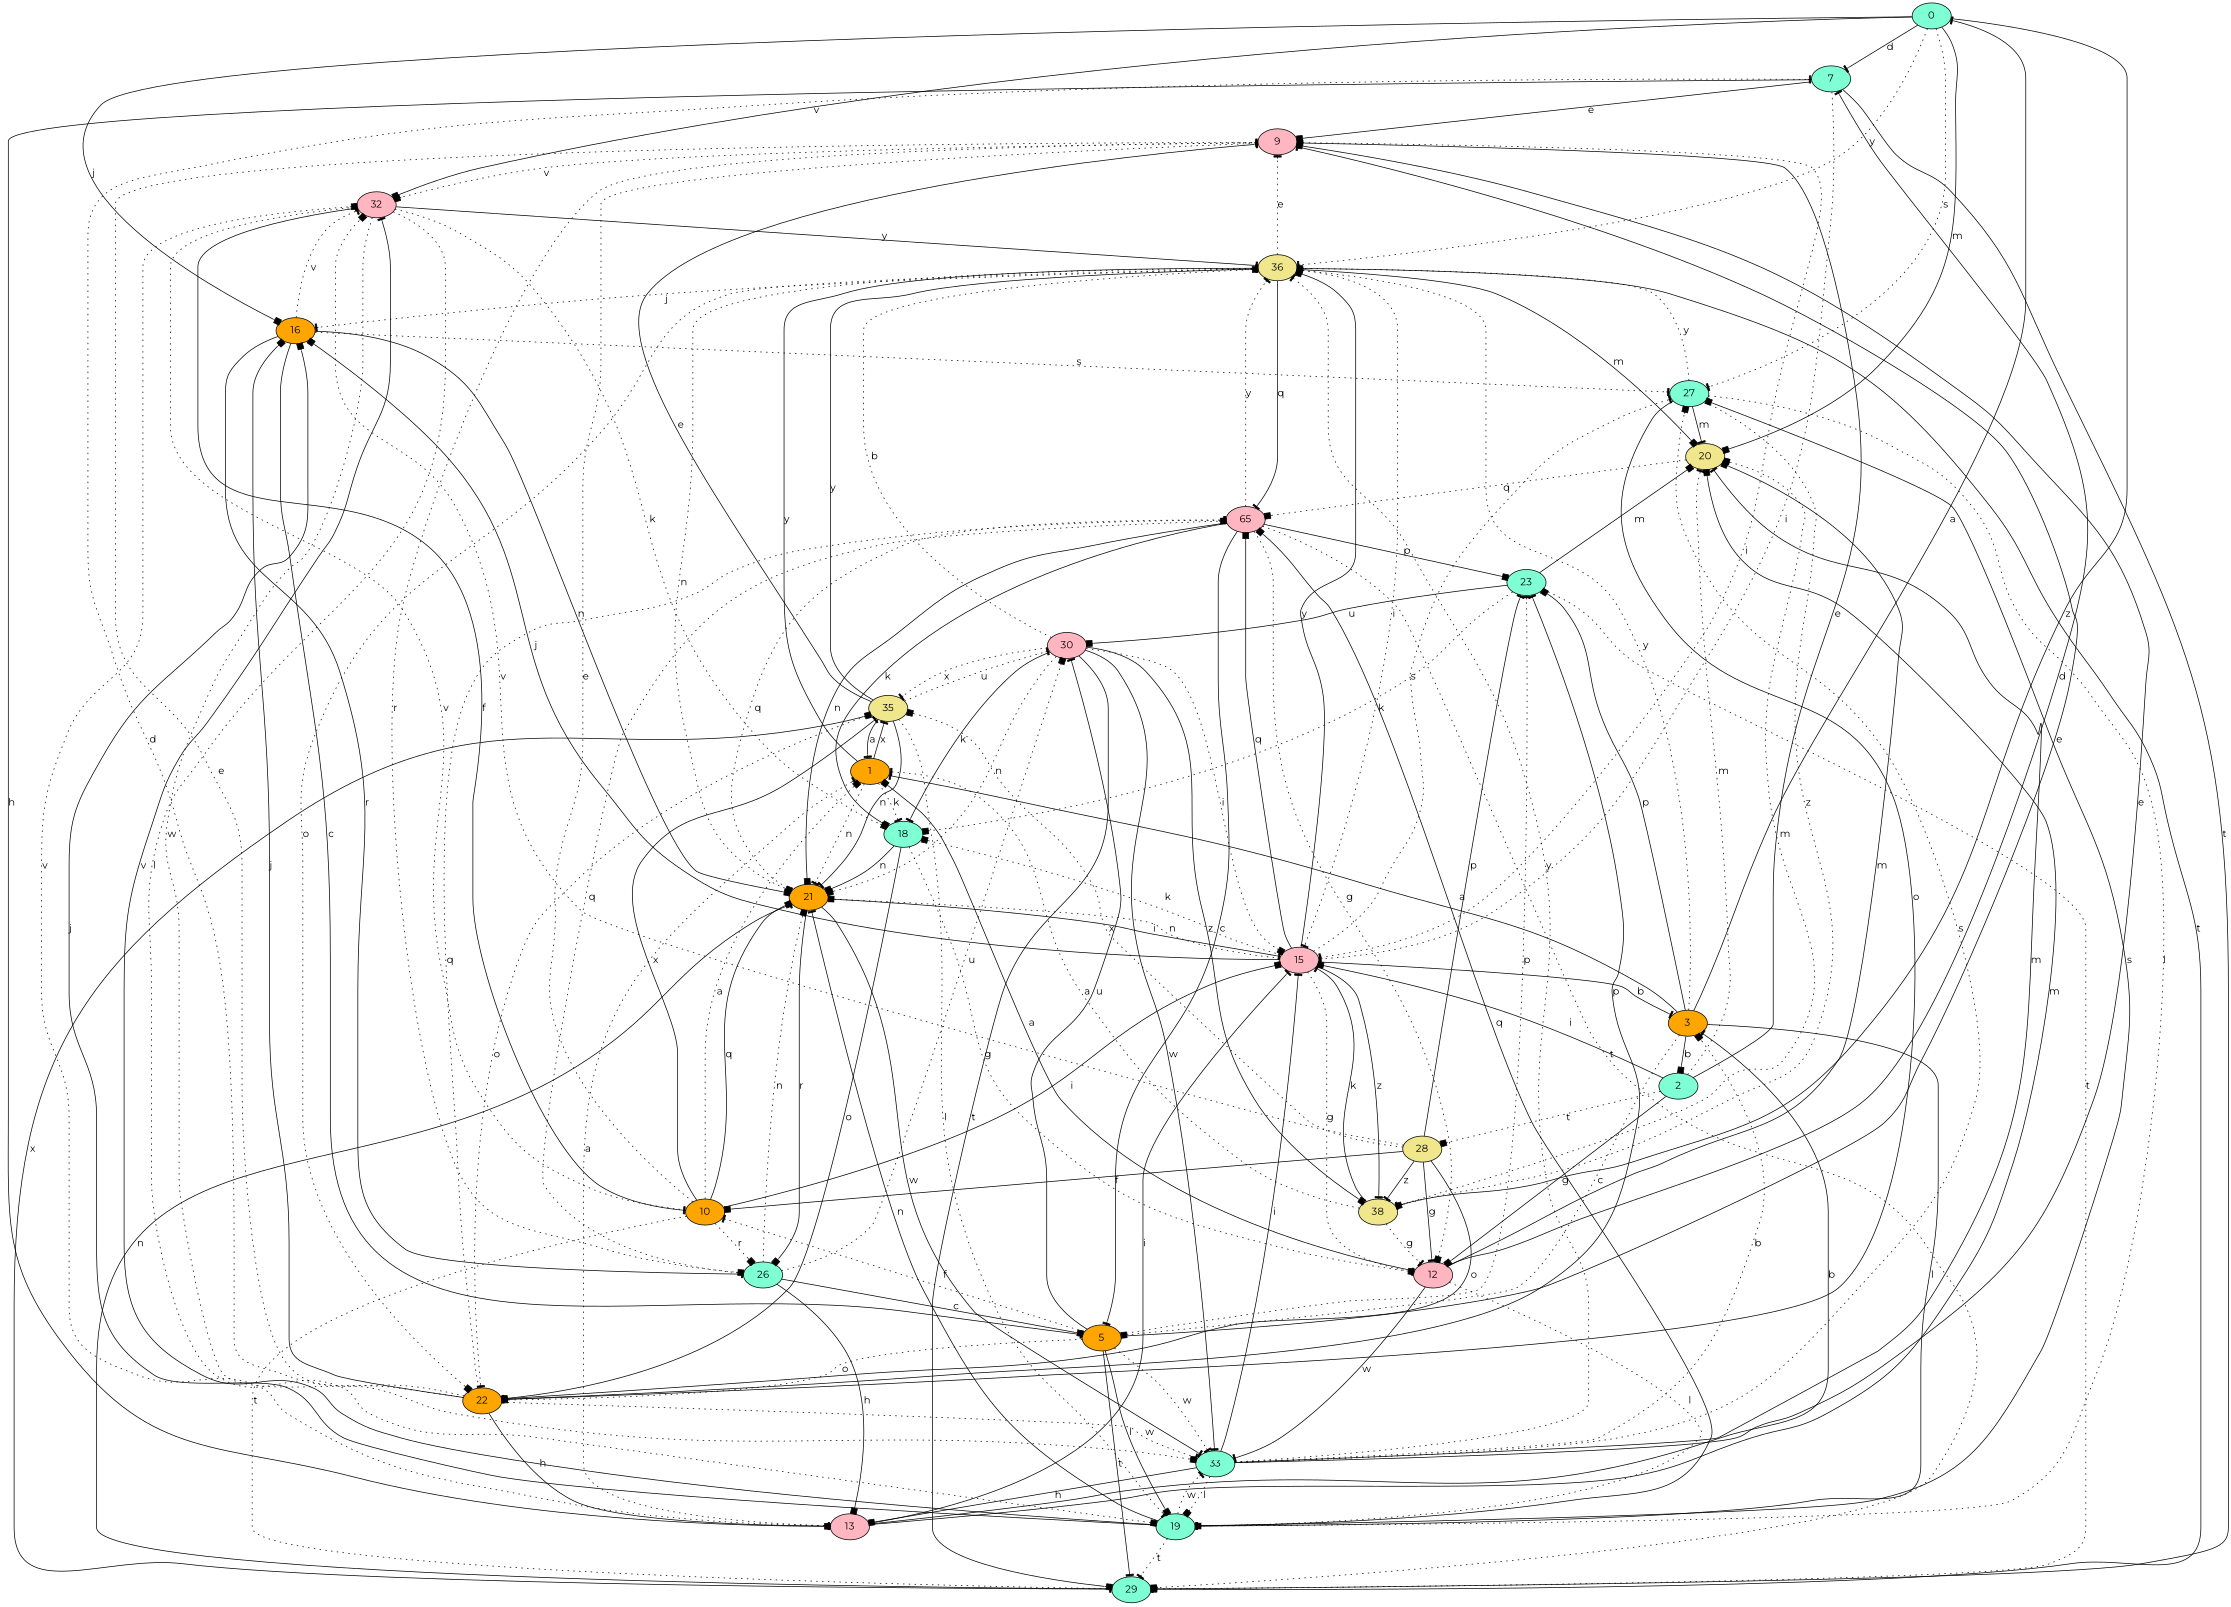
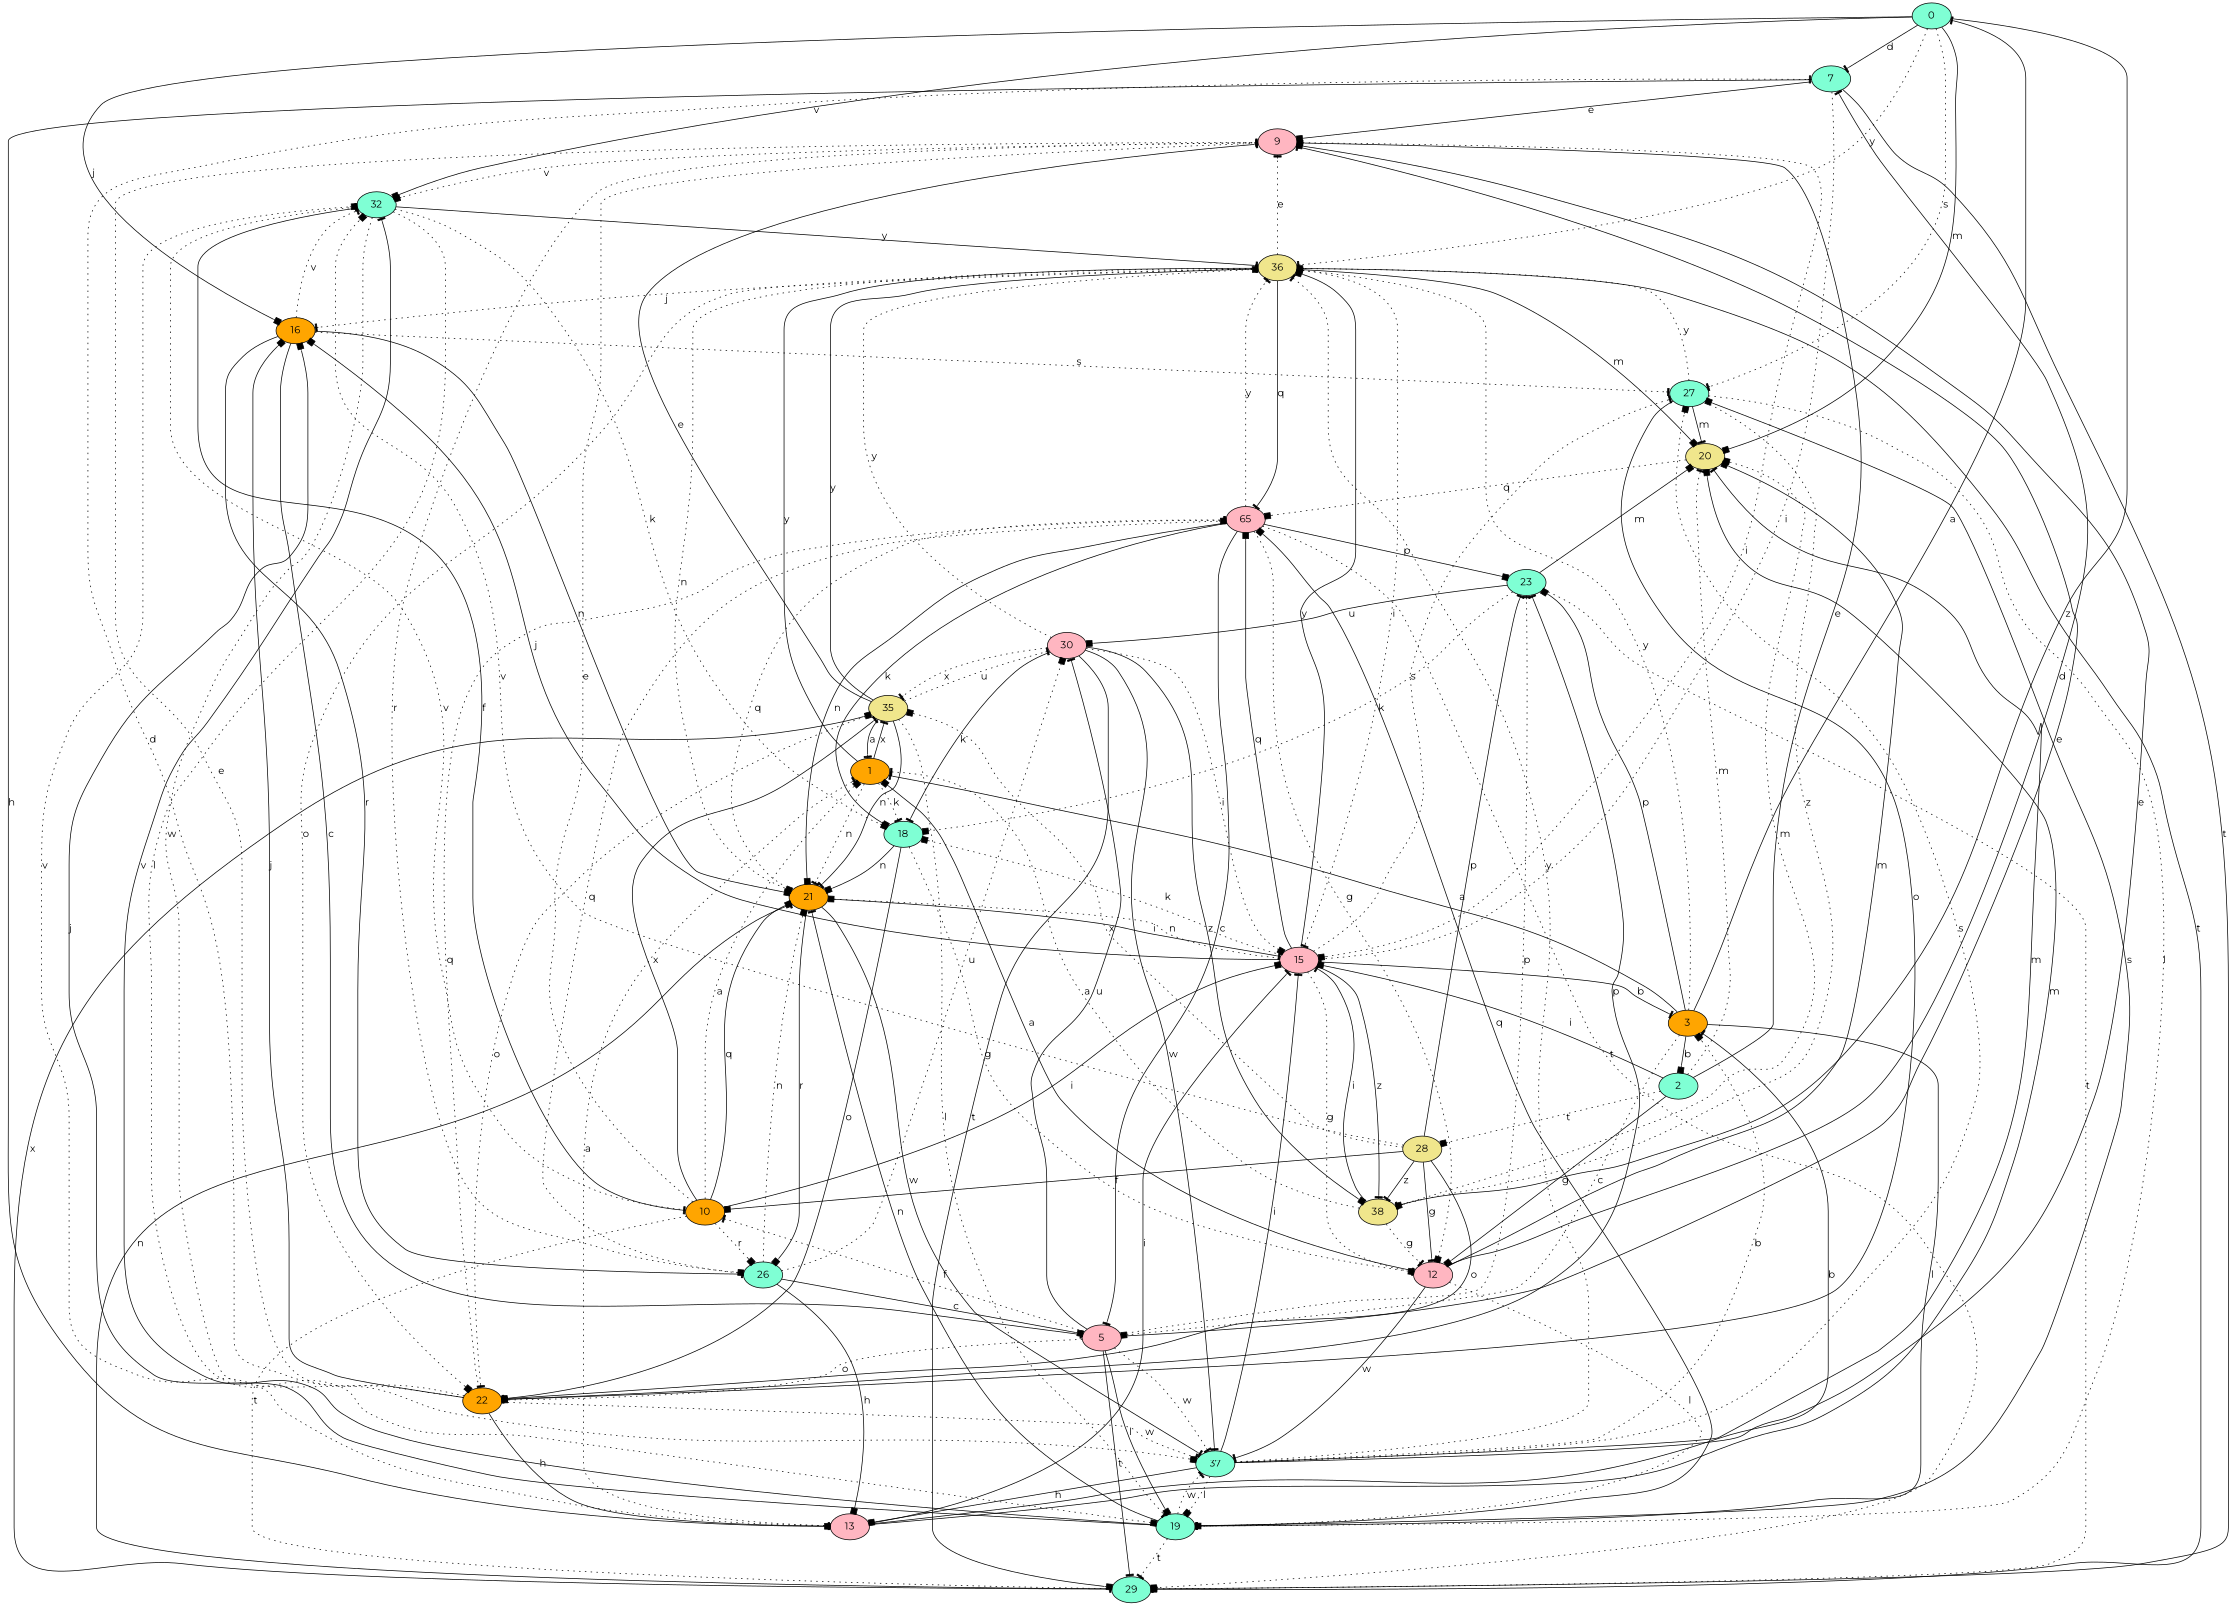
node "32": fillcolor lightpink -> aquamarine
edge "9" -> "15": arrowhead tee -> box
edge "30" -> "36": label "b" -> "y"
edge "30" -> "21": removed, label "n"
edge "38" -> "15": label "k" -> "i"
node "5": fillcolor orange -> lightpink
node "33": label "33" -> "37"
